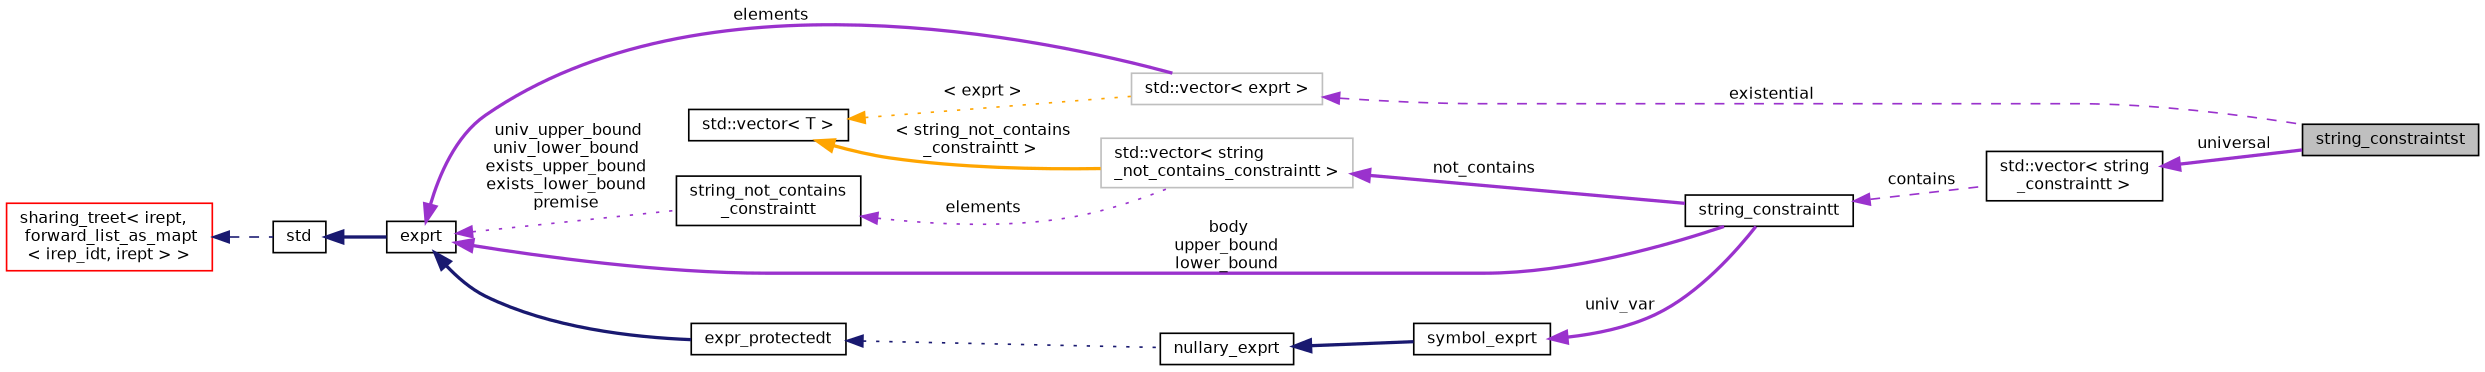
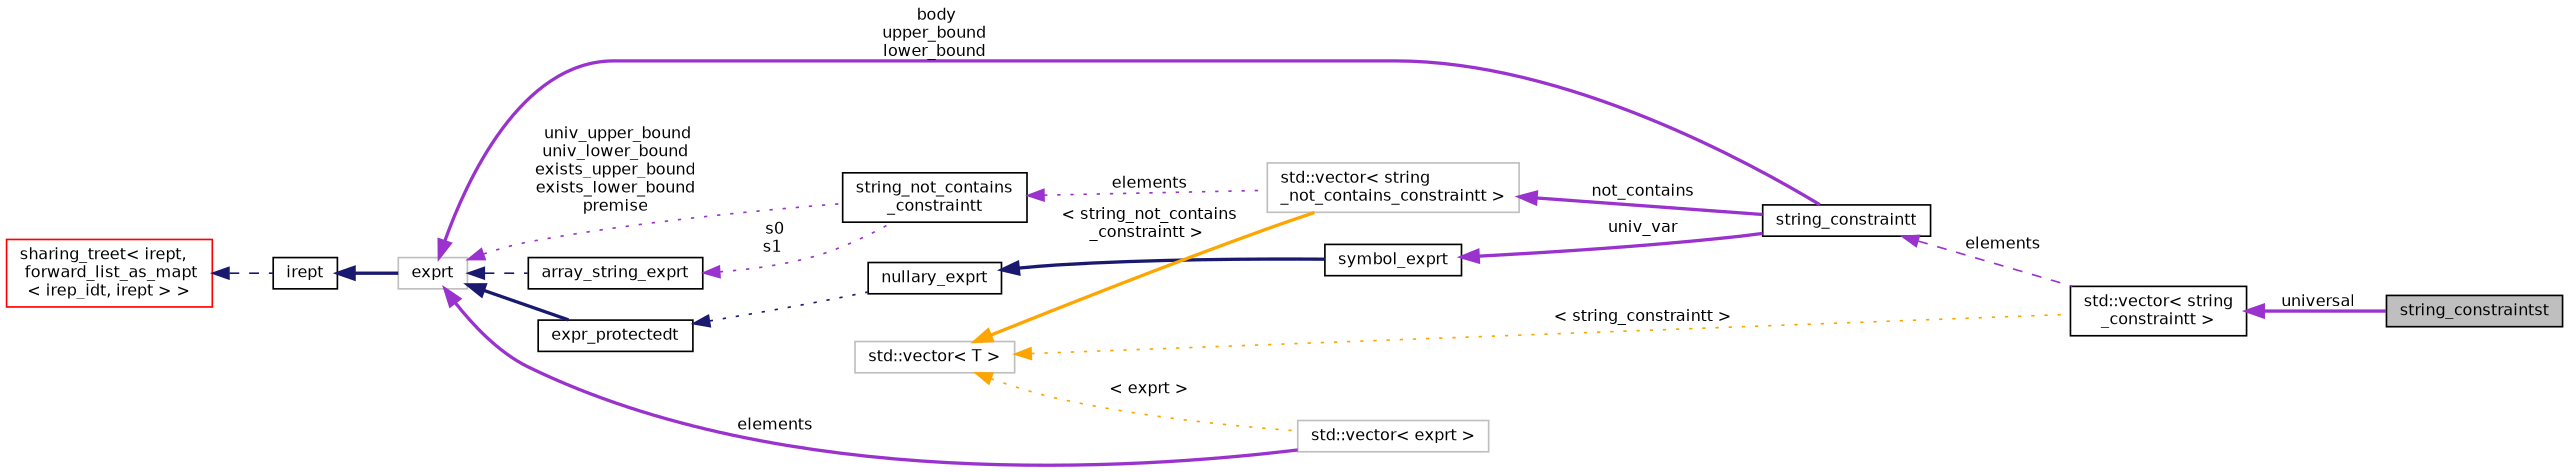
edge "string_constraintst" -> "std::vector< exprt >": removed, label "existential"
node "std::vector< T >": color black -> grey75
edge "std::vector< string _constraintt >" -> "string_constraintt": label " contains" -> " elements"
node "std": label "std" -> "irept"
node "exprt": color black -> grey75
node "array_string_exprt": added
edge "std::vector< string _constraintt >" -> "std::vector< T >": added, label "< string_constraintt >"
